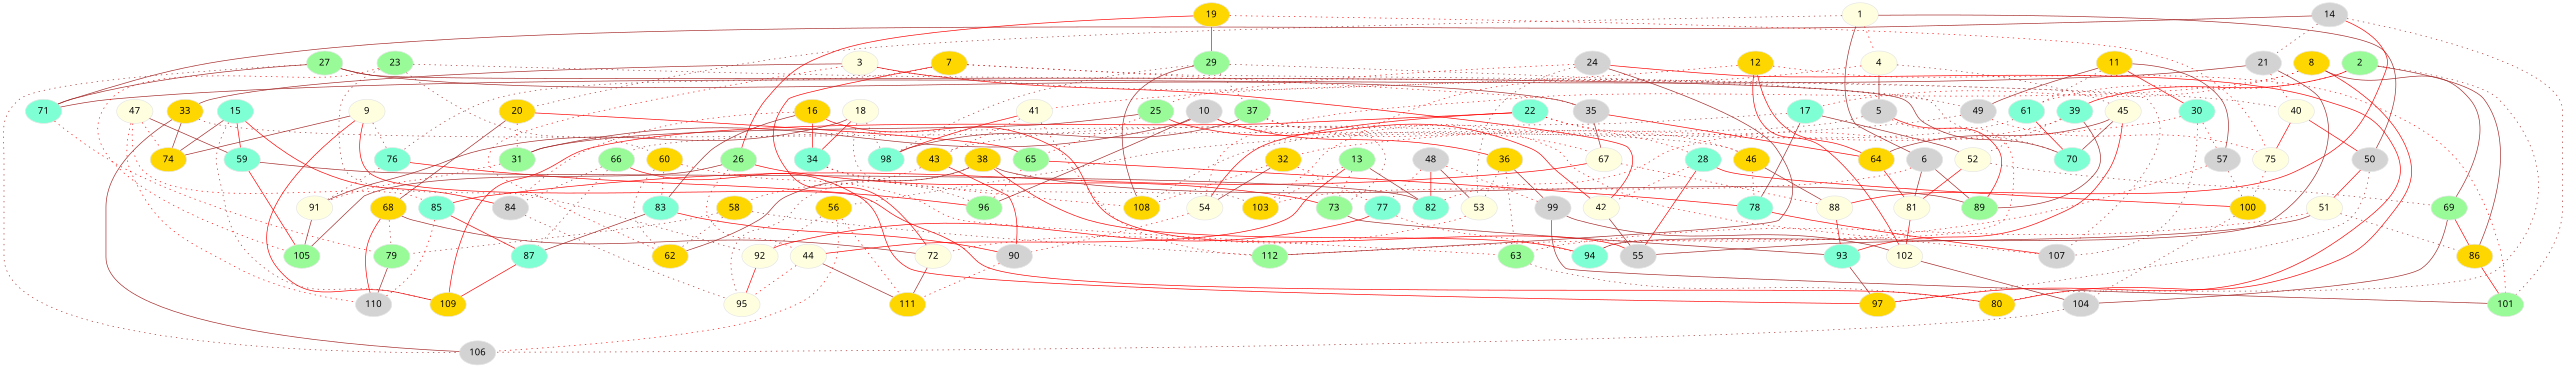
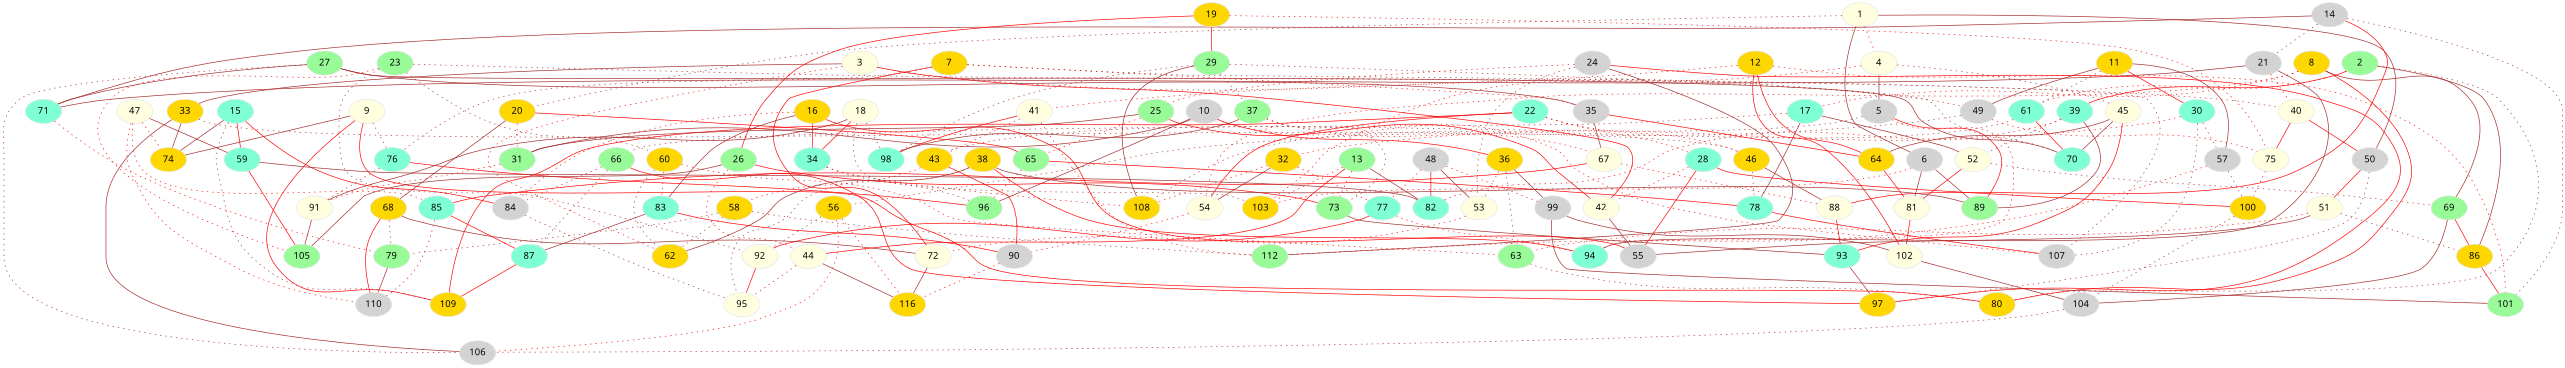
node "111": label "111" -> "116"
